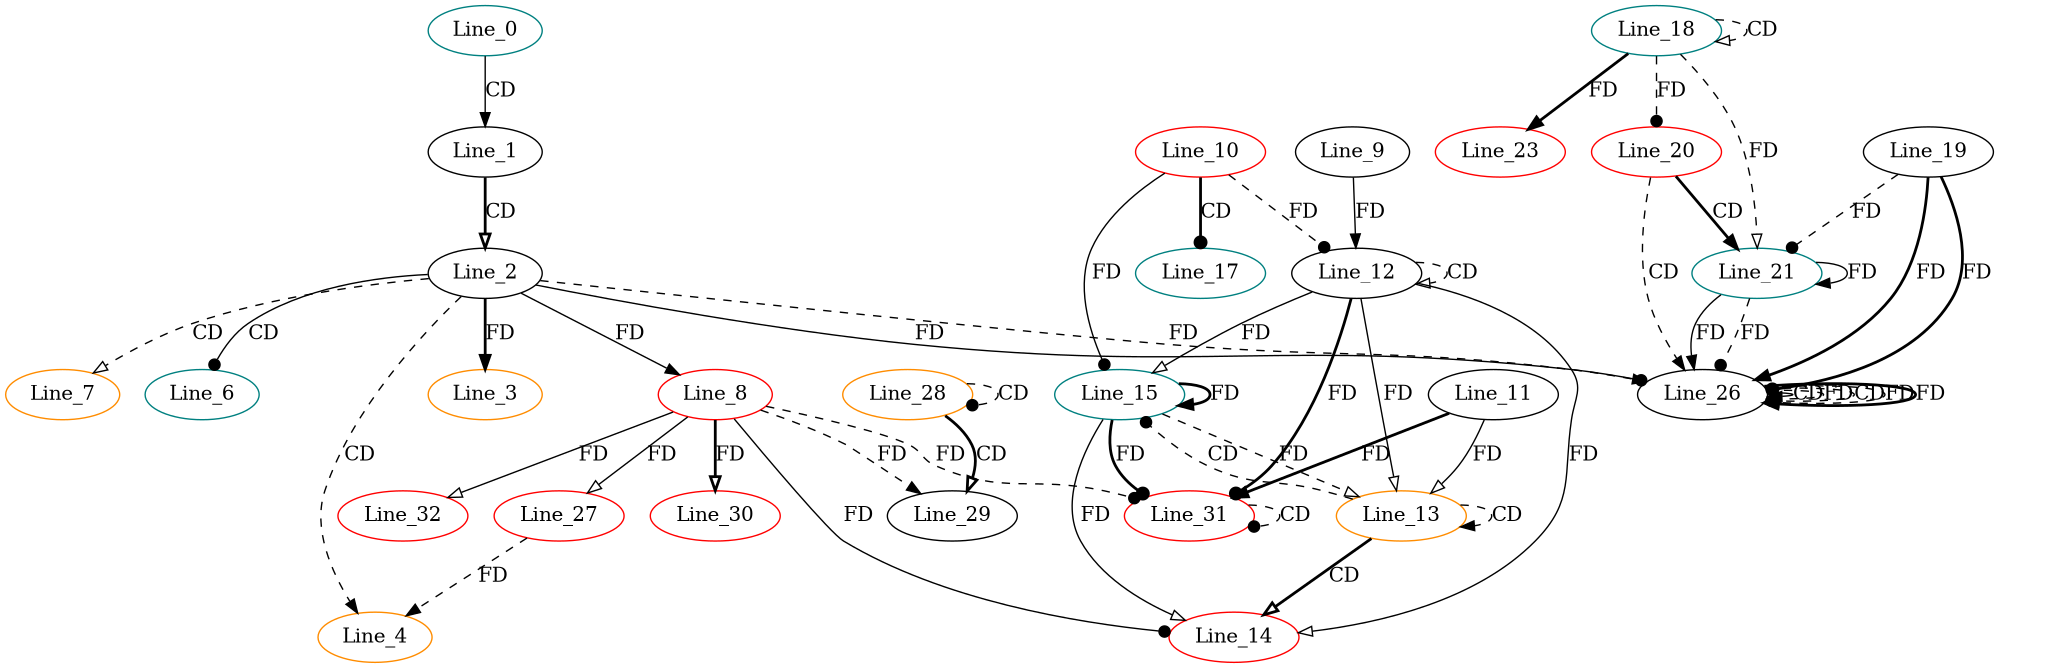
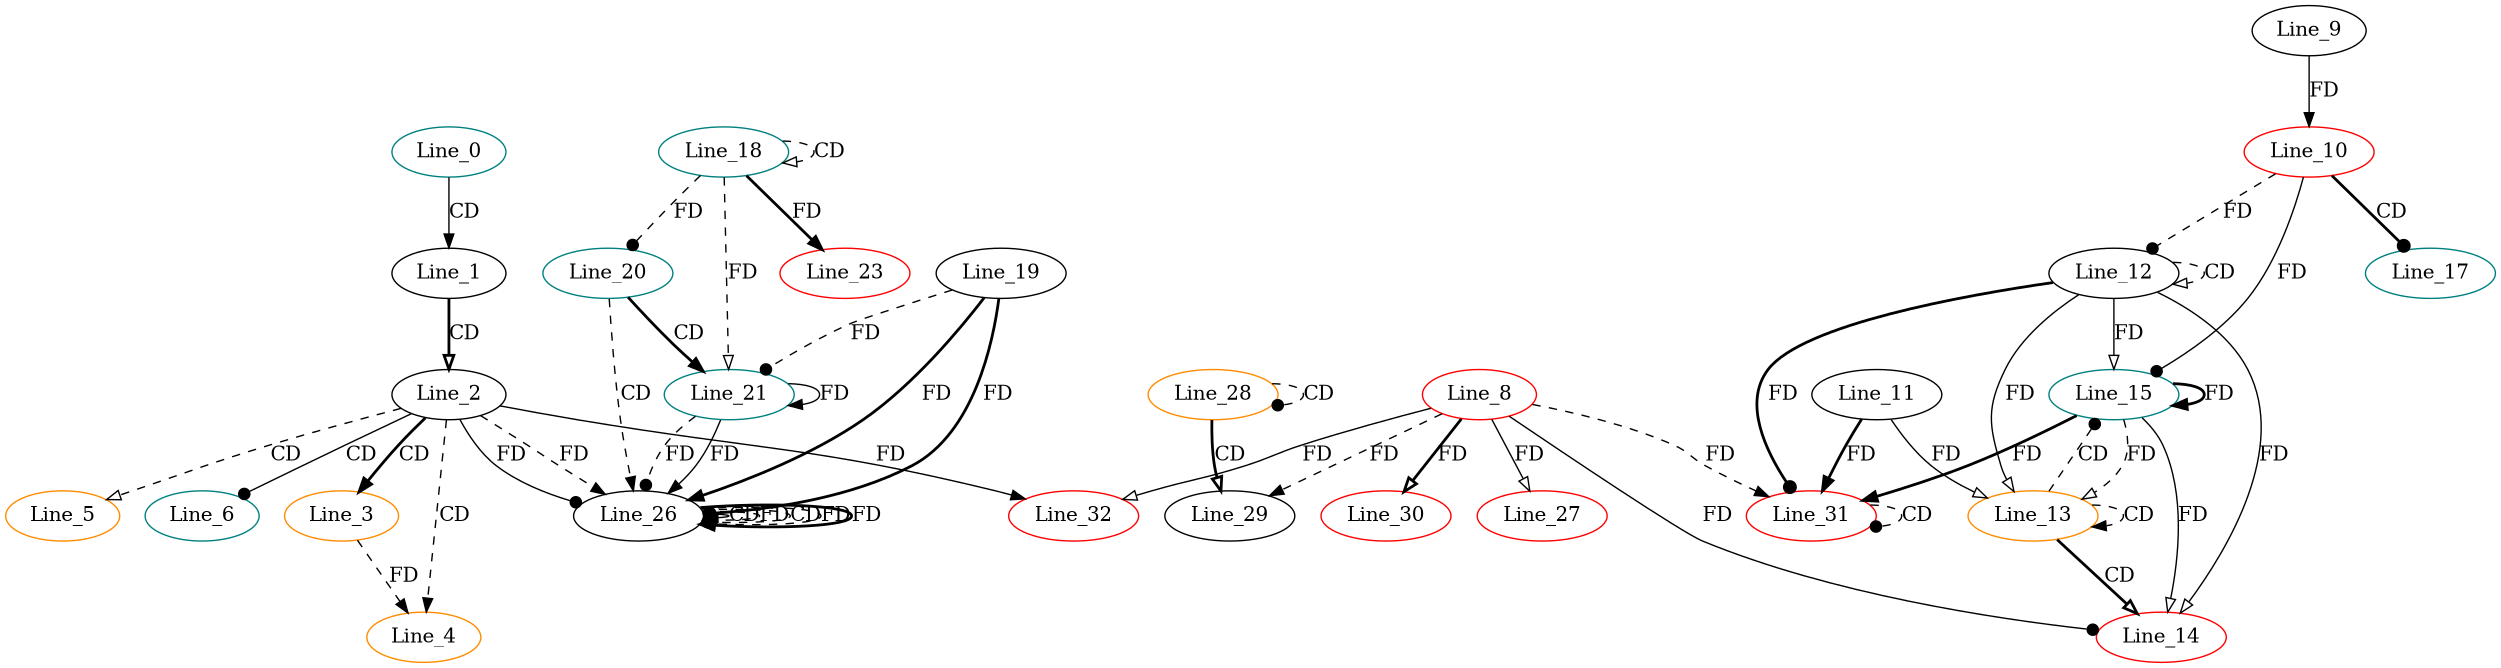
node "Line_20": color red -> teal
edge "Line_9" -> "Line_12": now "Line_9" -> "Line_10"
edge "Line_2" -> "Line_8": now "Line_2" -> "Line_32"
edge "Line_2" -> "Line_3": label "FD" -> "CD"
node "Line_7": label "Line_7" -> "Line_5"
edge "Line_15" -> "Line_31": arrowhead dot -> normal
edge "Line_8" -> "Line_31": arrowhead dot -> normal
edge "Line_27" -> "Line_4": now "Line_3" -> "Line_4"
